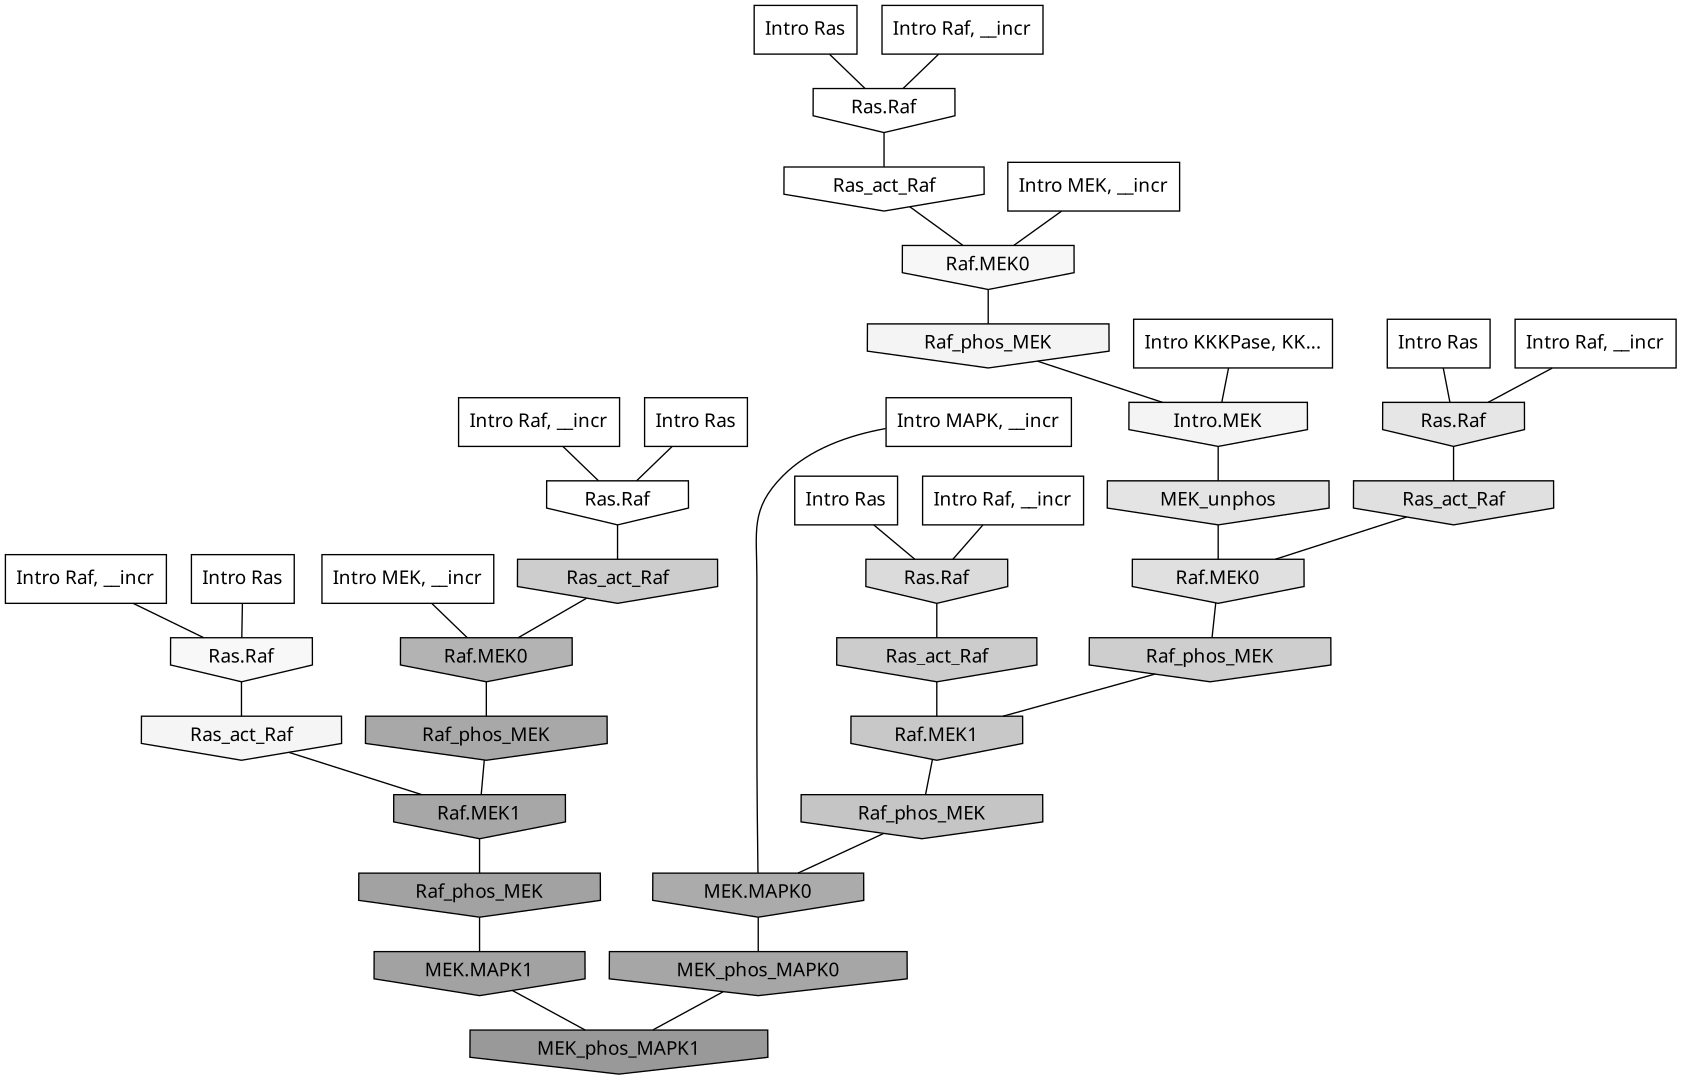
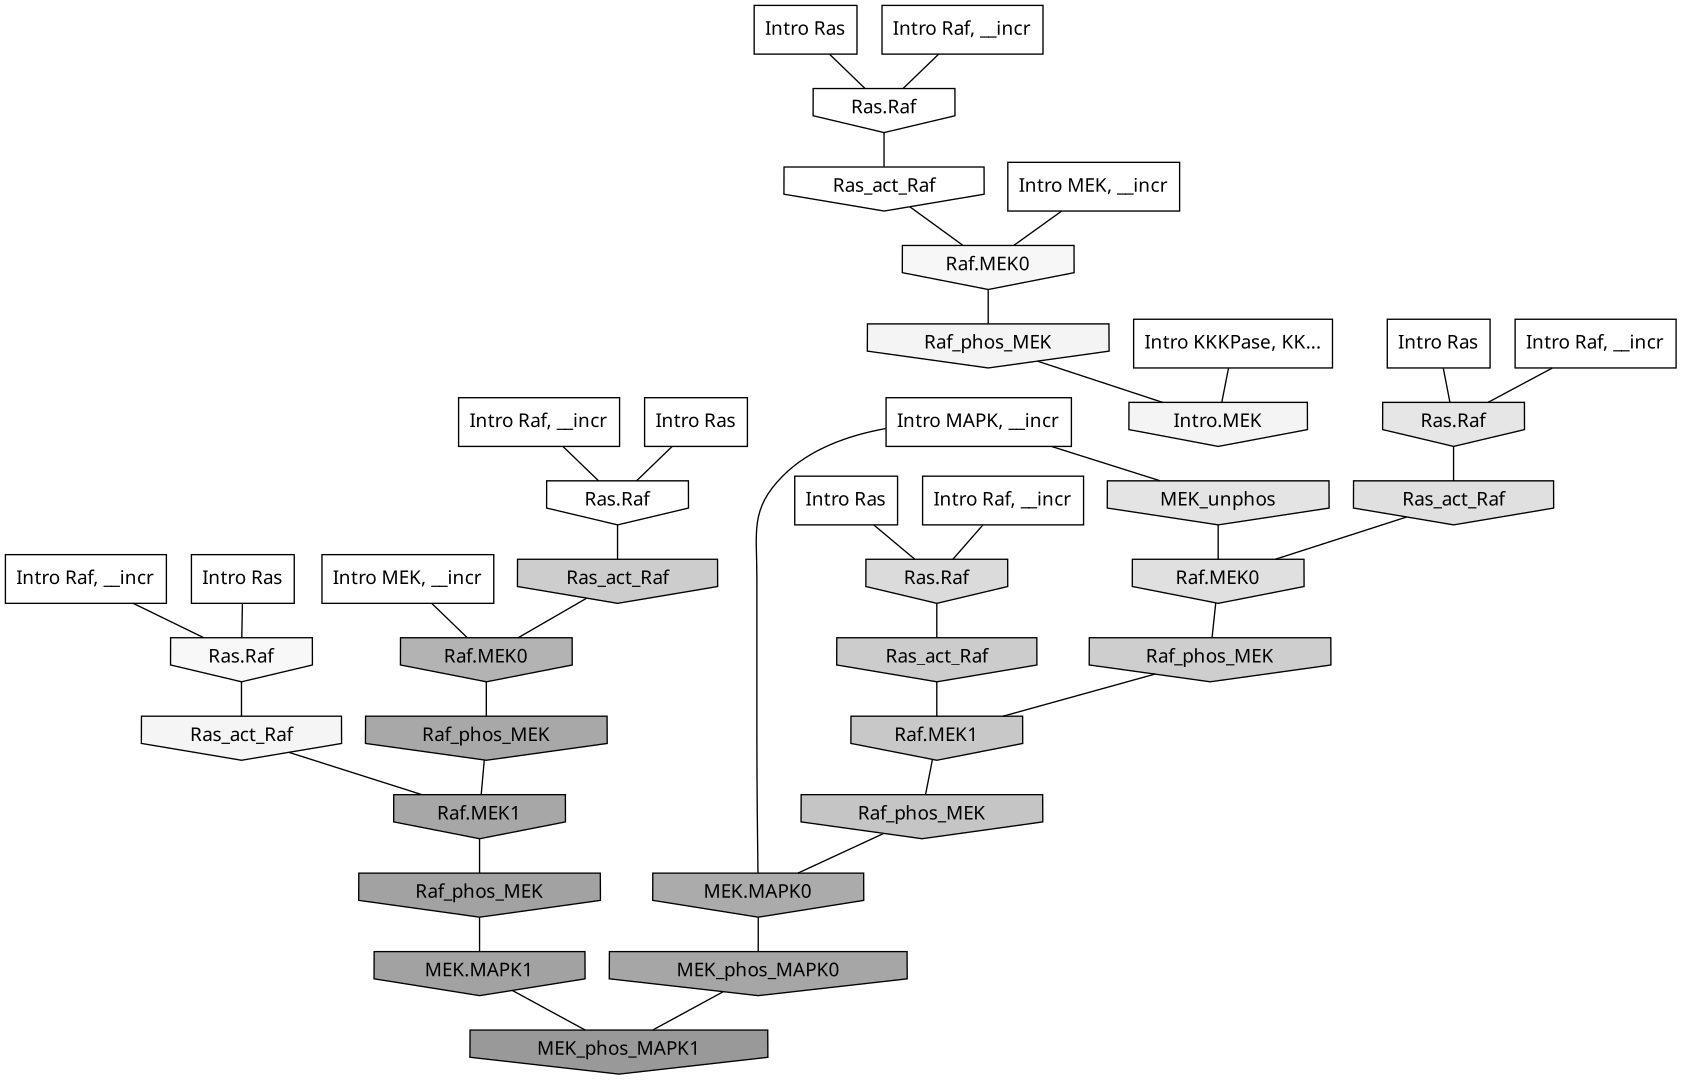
edge "Intro.MEK" -- "MEK_unphos": now "Intro MAPK, __incr" -- "MEK_unphos"
